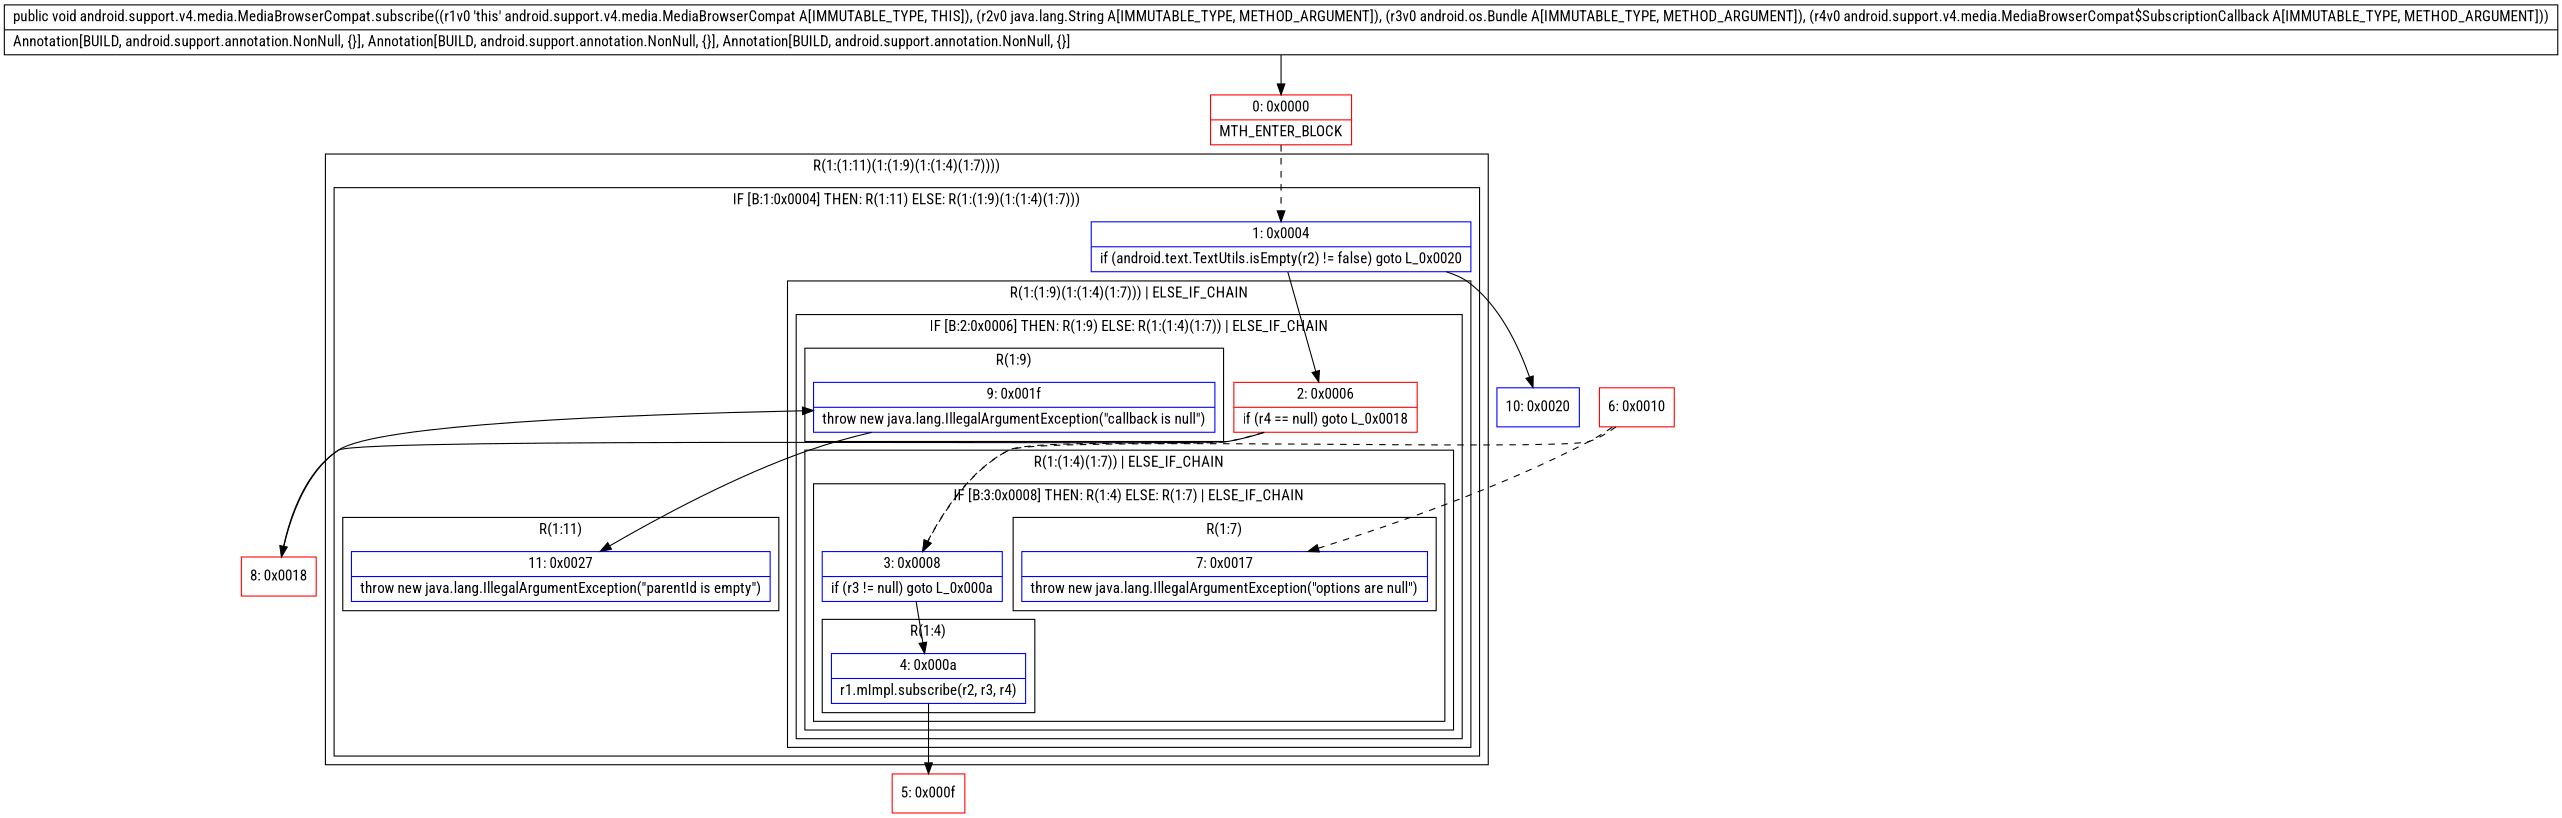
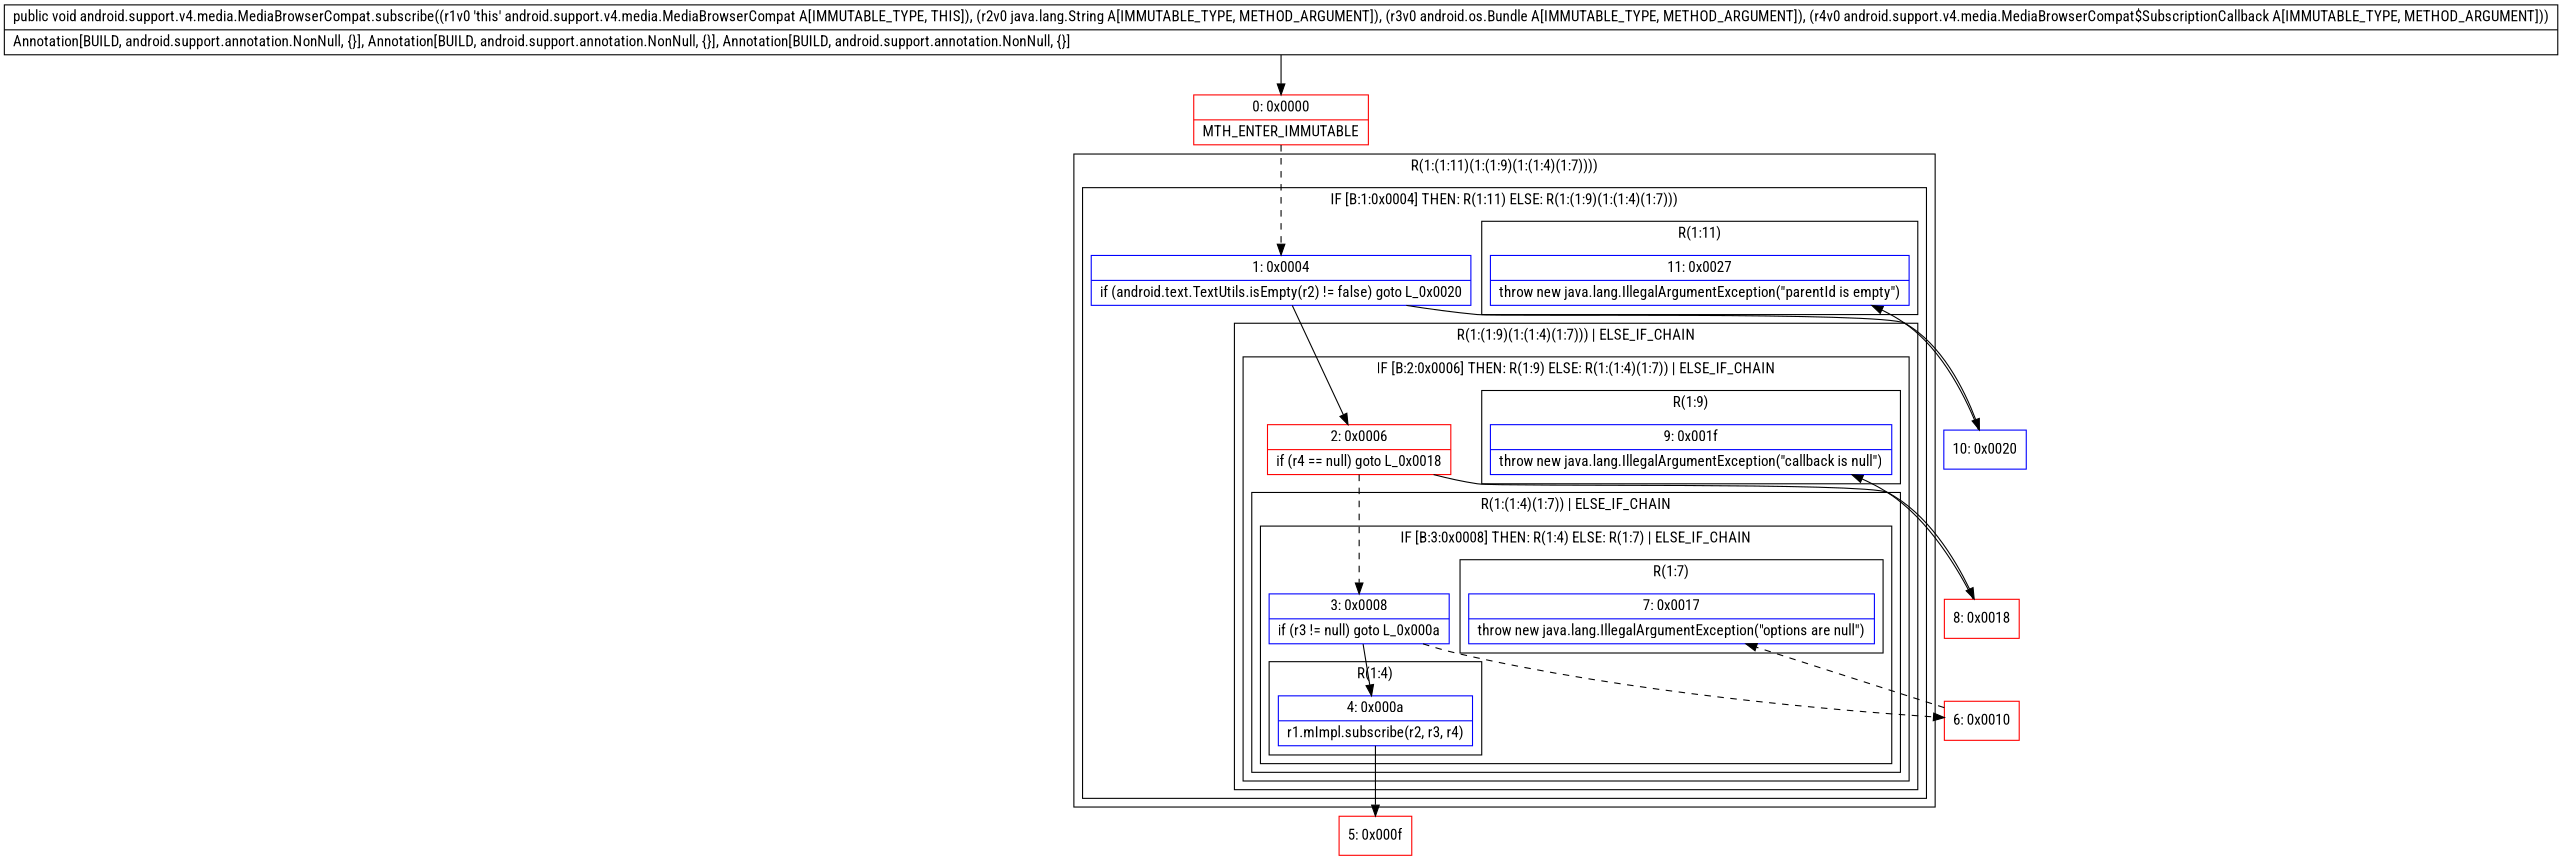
node "0: 0x0000": text "MTH_ENTER_BLOCK" -> "MTH_ENTER_IMMUTABLE"
edge "6: 0x0010" -> "3: 0x0008": reversed
edge "9: 0x001f" -> "11: 0x0027": now "10: 0x0020" -> "11: 0x0027"
